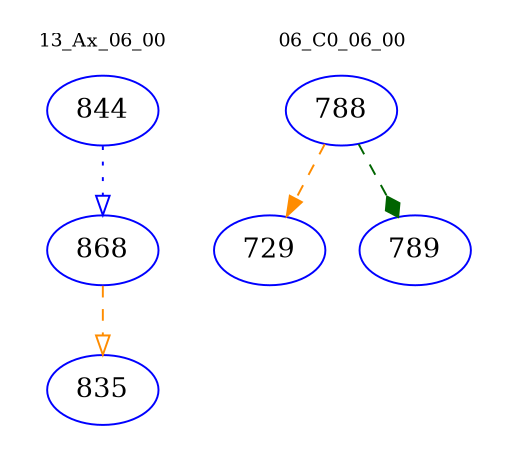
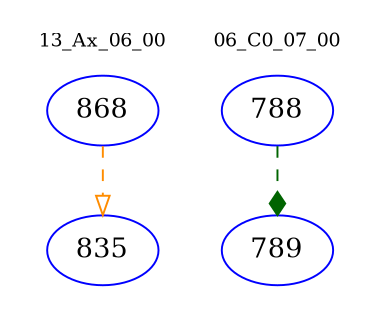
cluster "06_C0_06_00": label "06_C0_06_00" -> "06_C0_07_00"
node "844": removed
node "729": removed
